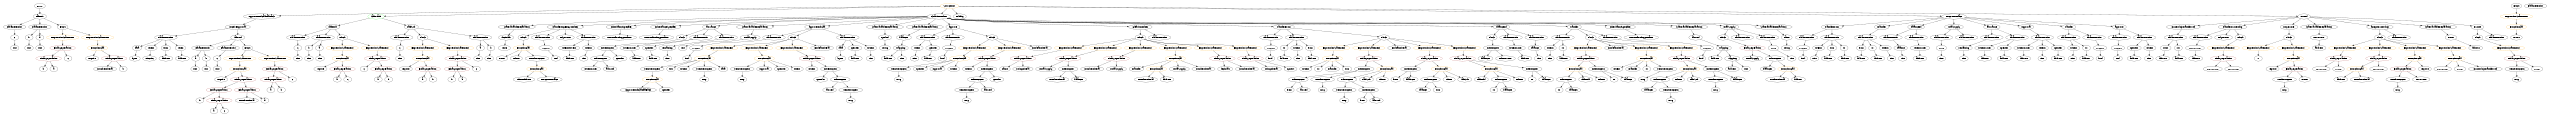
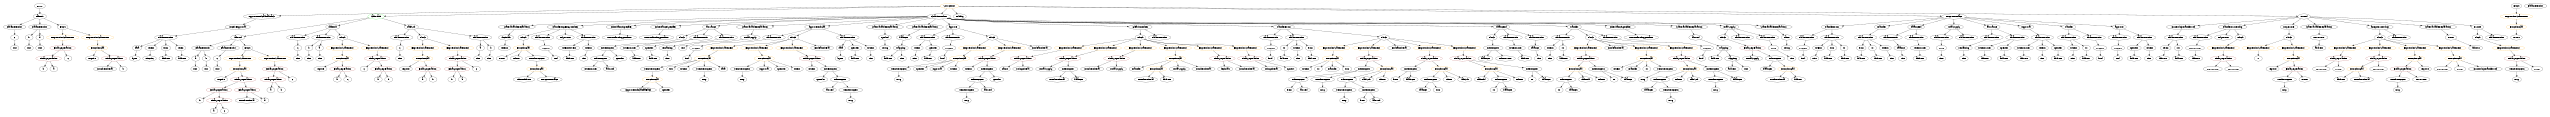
edge "receiveApproval" -> "safeMul": now "SafeMath" -> "safeMul"
node "uint8": label "uint8" -> "token8"
node "_uint": label "_uint" -> "_from"
